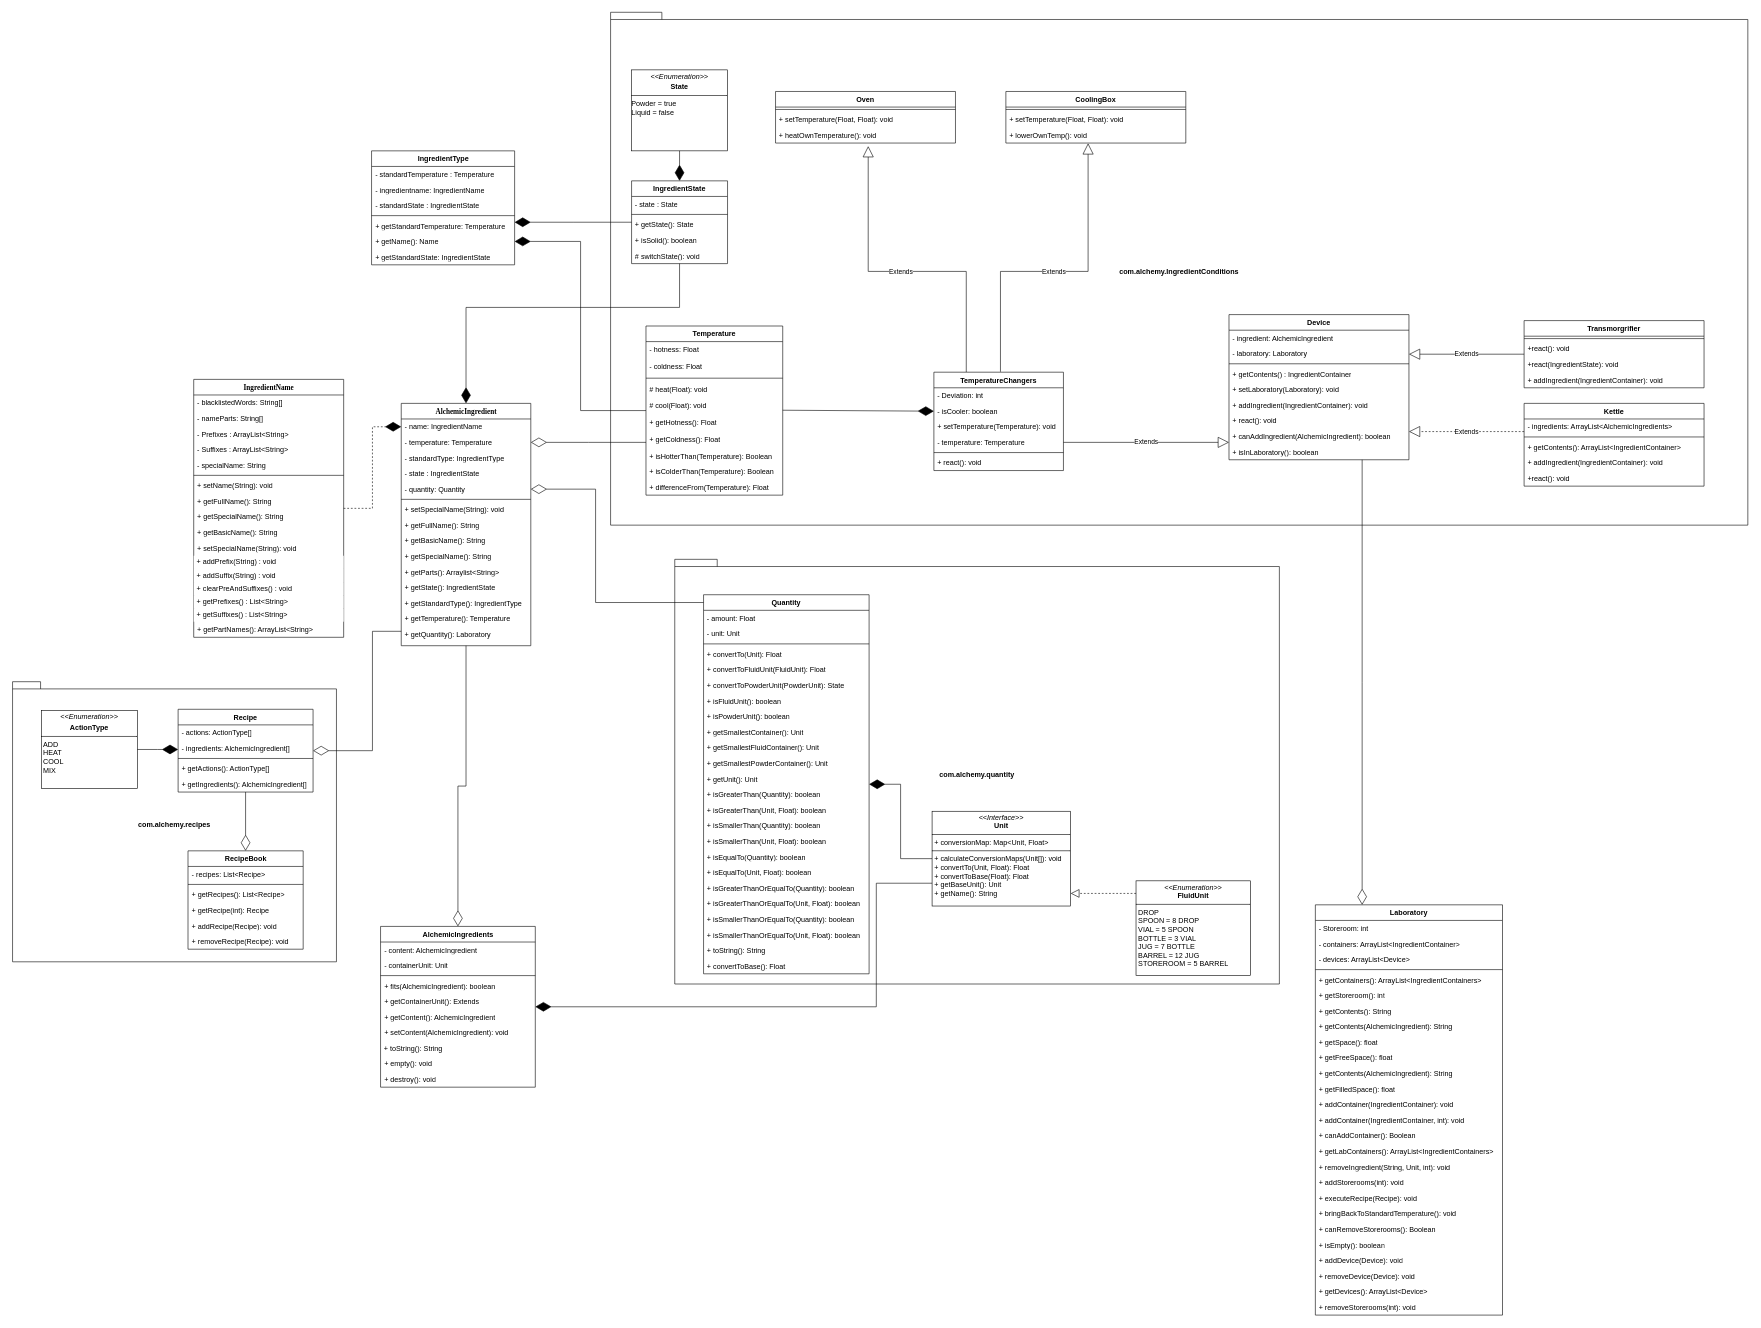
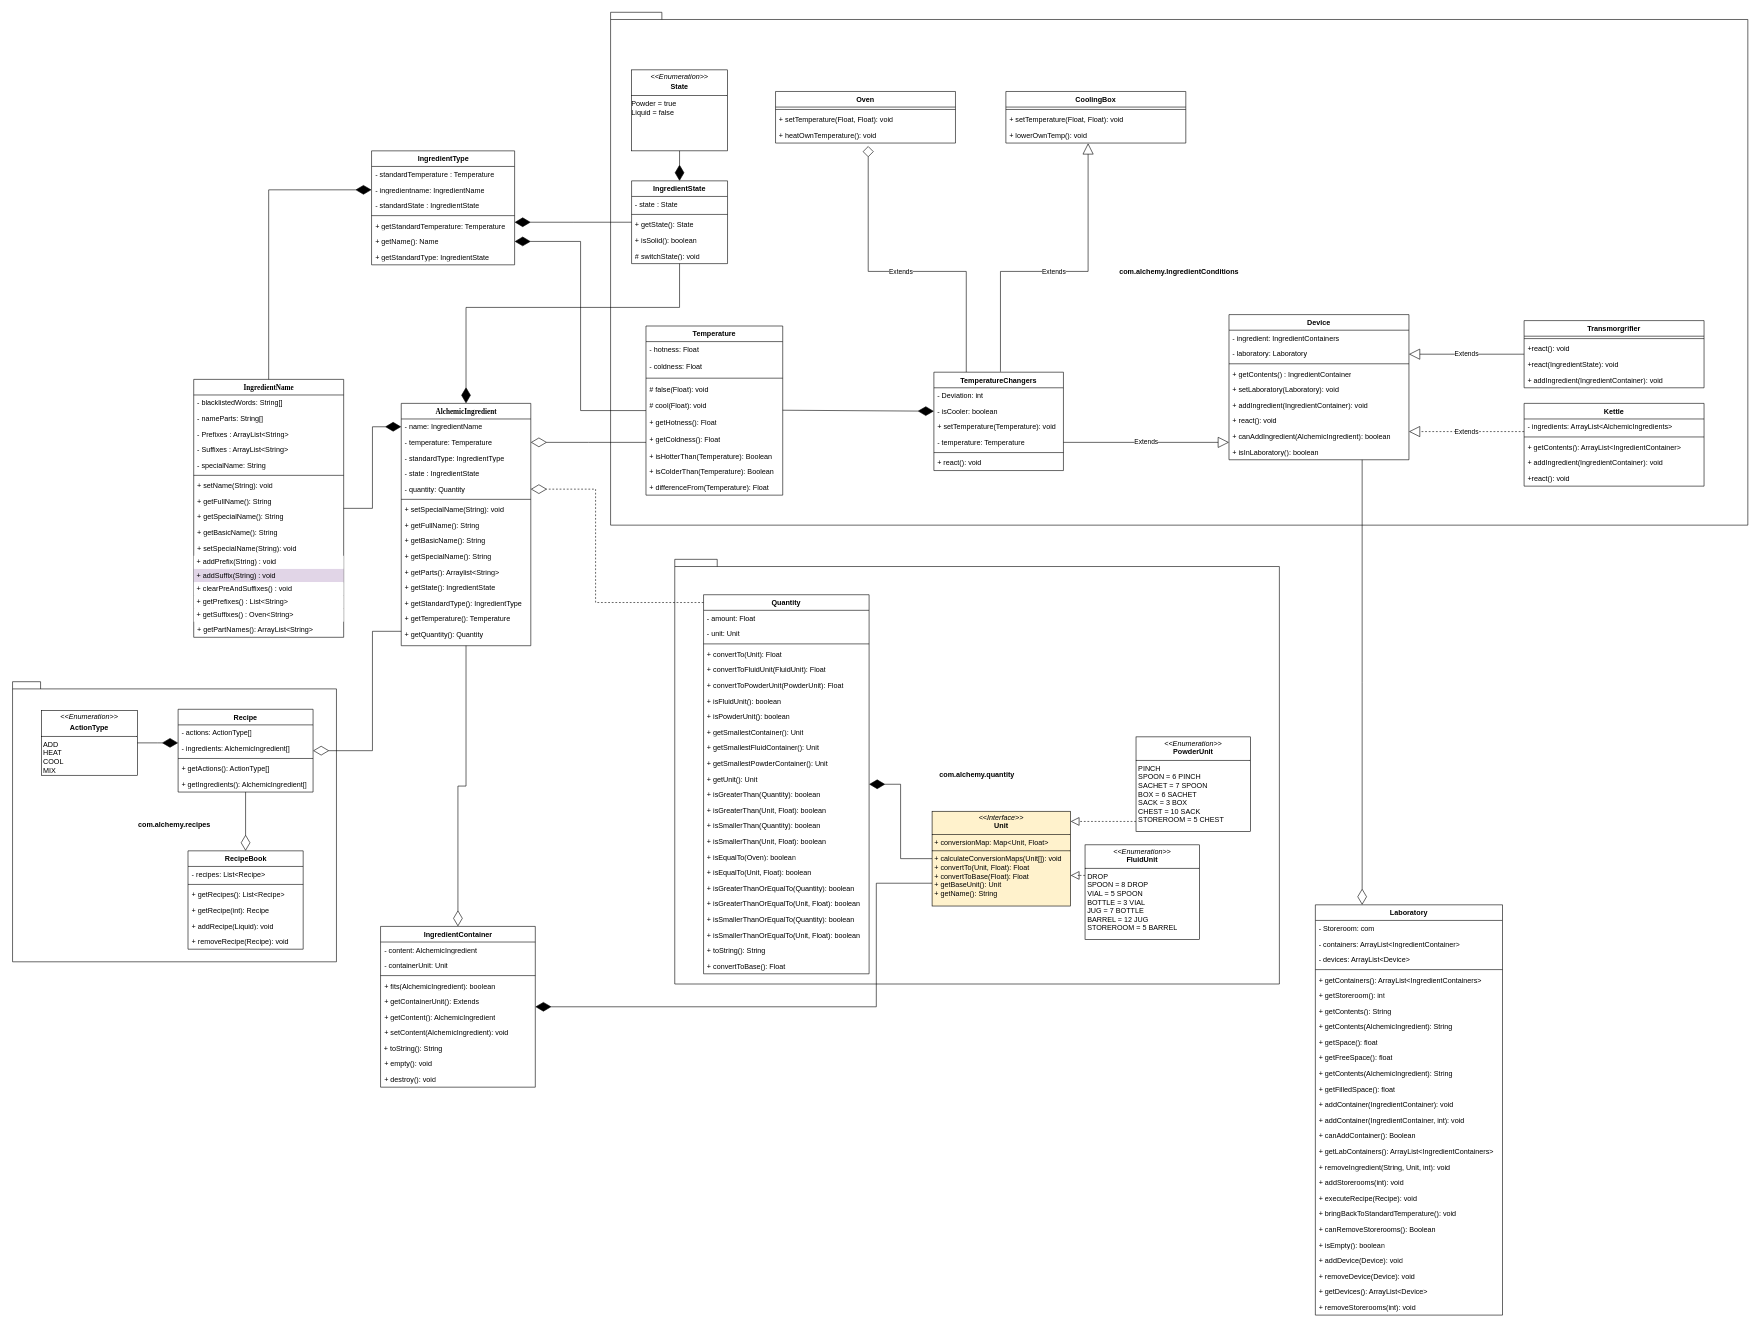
edge "TemperatureChangers" -> "+ heatOwnTemperature(): void": arrowhead block -> diamond
edge "IngredientName" -> "- ingredientname: IngredientName": added
node "+ getStandardState: IngredientState": label "+ getStandardState: IngredientState" -> "+ getStandardType: IngredientState"
node "- ingredient: AlchemicIngredient": label "- ingredient: AlchemicIngredient" -> "- ingredient: IngredientContainers"
node "# heat(Float): void": label "# heat(Float): void" -> "# false(Float): void"
edge "IngredientName" -> "- name: IngredientName": style dashed -> solid
node "+ addSuffix(String) : void": fillcolor #ffffff -> #e1d5e7
edge "Quantity" -> "- quantity: Quantity": style solid -> dashed
node "+ getSuffixes() : List<String>": label "+ getSuffixes() : List<String>" -> "+ getSuffixes() : Oven<String>"
node "+ getQuantity(): Laboratory": label "+ getQuantity(): Laboratory" -> "+ getQuantity(): Quantity"
node "+ convertToPowderUnit(PowderUnit): State": label "+ convertToPowderUnit(PowderUnit): State" -> "+ convertToPowderUnit(PowderUnit): Float"
node "<<Enumeration>> ActionType ADD HEAT COOL MIX": size 96x78 -> 96x65
node "<<Enumeration>> PowderUnit PINCH SPOON = 6 PINCH SACHET = 7 SPOON BOX = 6 SACHET SACK = 3 BOX CHEST = 10 SACK STOREROOM = 5 CHEST": added
edge "<<Enumeration>> PowderUnit PINCH SPOON = 6 PINCH SACHET = 7 SPOON BOX = 6 SACHET SACK = 3 BOX CHEST = 10 SACK STOREROOM = 5 CHEST" -> "<<Interface>> Unit + conversionMap: Map<Unit, Float> + calculateConversionMaps(Unit[]): void + convertTo(Unit, Float): Float + convertToBase(Float): Float + getBaseUnit(): Unit + getName(): String": added
node "+ isEqualTo(Quantity): boolean": label "+ isEqualTo(Quantity): boolean" -> "+ isEqualTo(Oven): boolean"
node "<<Interface>> Unit + conversionMap: Map<Unit, Float> + calculateConversionMaps(Unit[]): void + convertTo(Unit, Float): Float + convertToBase(Float): Float + getBaseUnit(): Unit + getName(): String": fillcolor #ffffff -> #fff2cc
node "+ addRecipe(Recipe): void": label "+ addRecipe(Recipe): void" -> "+ addRecipe(Liquid): void"
node "<<Enumeration>> FluidUnit DROP SPOON = 8 DROP VIAL = 5 SPOON BOTTLE = 3 VIAL JUG = 7 BOTTLE BARREL = 12 JUG STOREROOM = 5 BARREL": moved (1193, 929) -> (1142, 893)
node "- Storeroom: int": label "- Storeroom: int" -> "- Storeroom: com"
node "AlchemicIngredients": label "AlchemicIngredients" -> "IngredientContainer"
